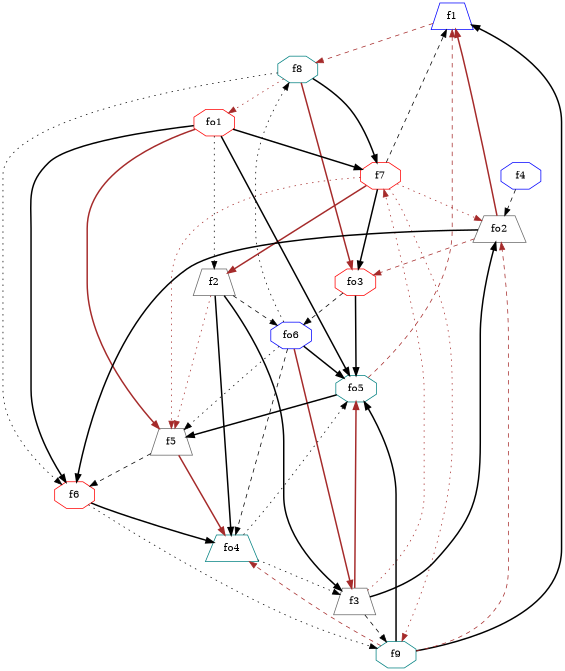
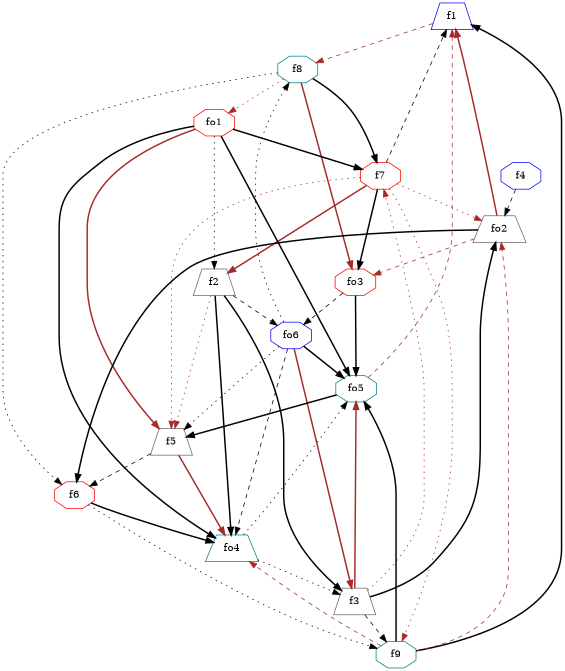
edge "fo1" -> "f6": now "fo1" -> "fo4"
